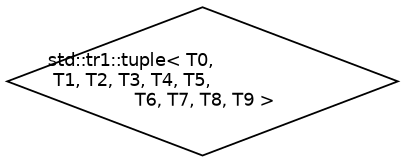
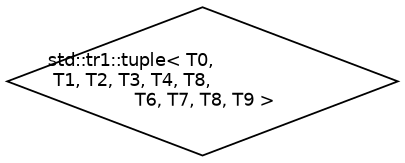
node "std::tr1::tuple< T0, T1, T2, T3, T4, T5, T6, T7, T8, T9 >": label "std::tr1::tuple< T0, T1, T2, T3, T4, T5, T6, T7, T8, T9 >" -> "std::tr1::tuple< T0, T1, T2, T3, T4, T8, T6, T7, T8, T9 >"
